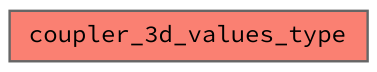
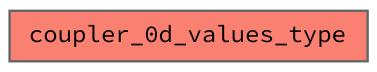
node "coupler_3d_values_type": label "coupler_3d_values_type" -> "coupler_0d_values_type"
